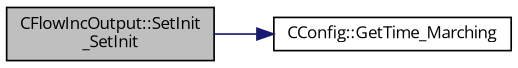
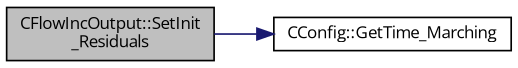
node "CFlowIncOutput::SetInit _SetInit": label "CFlowIncOutput::SetInit _SetInit" -> "CFlowIncOutput::SetInit _Residuals"
